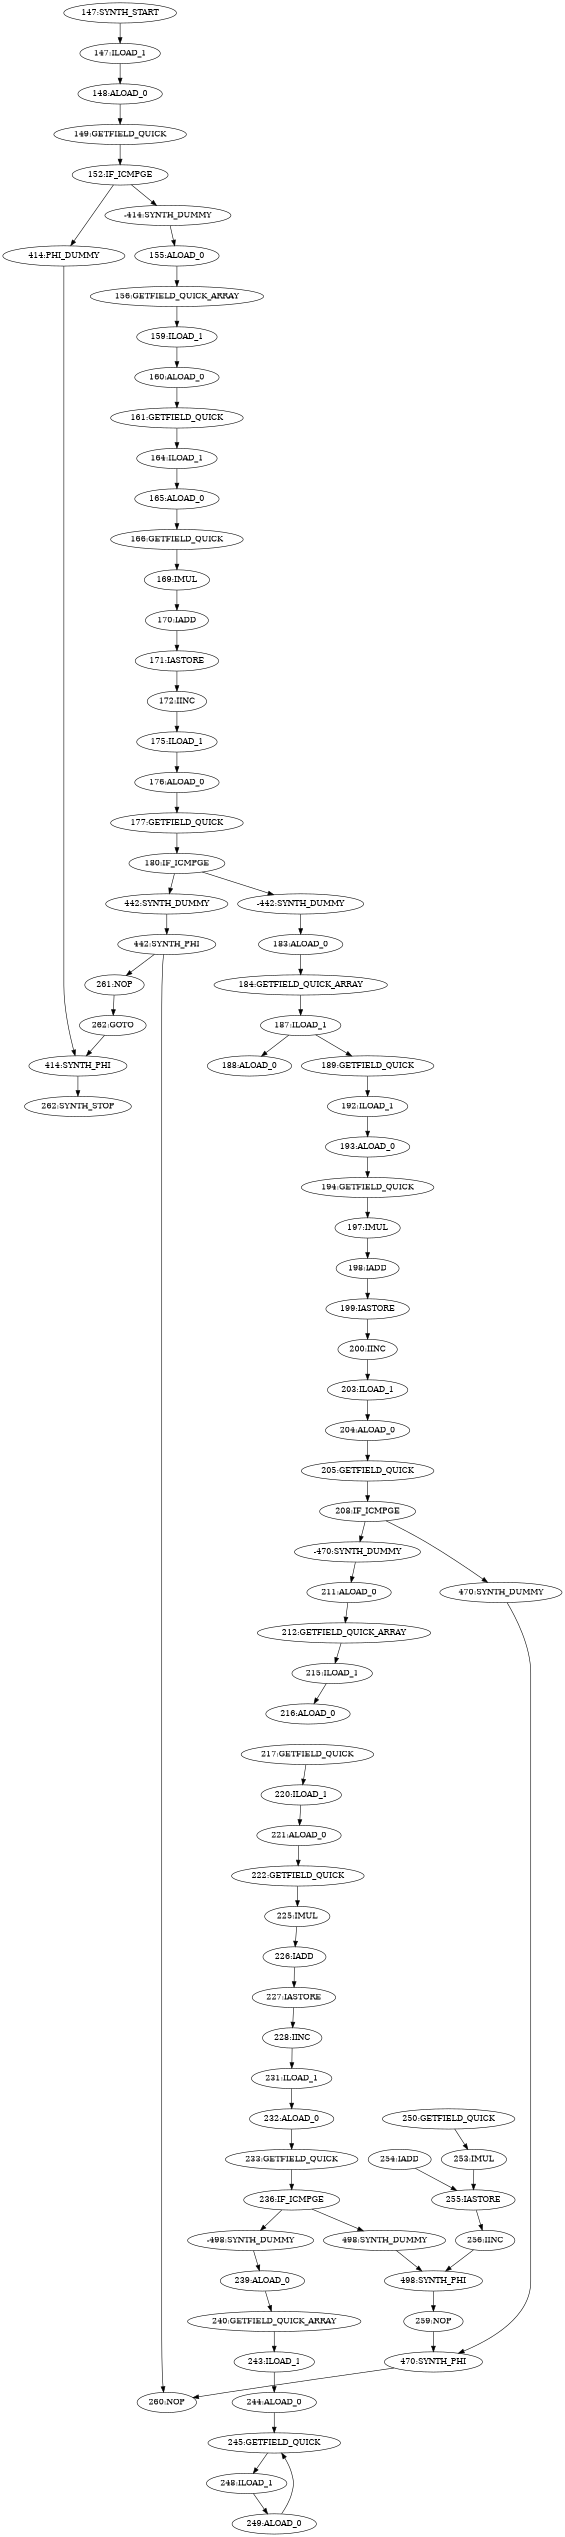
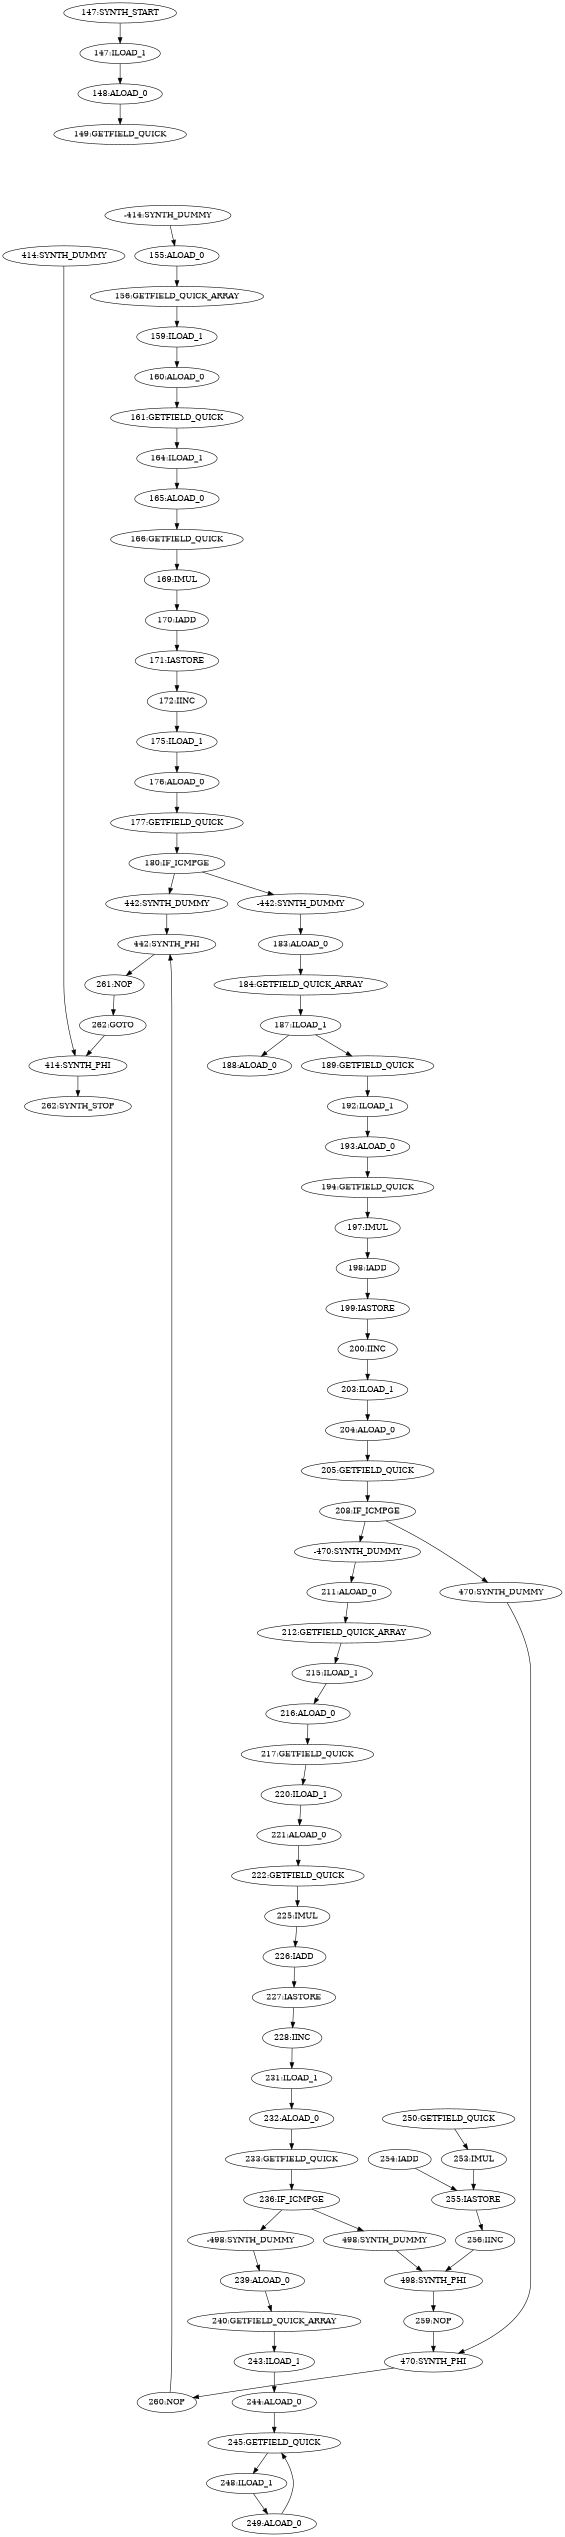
node "152:IF_ICMPGE": removed
node "414:PHI_DUMMY": label "414:PHI_DUMMY" -> "414:SYNTH_DUMMY"
edge "442:SYNTH_PHI" -> "260:NOP": reversed
edge "216:ALOAD_0" -> "217:GETFIELD_QUICK": added
